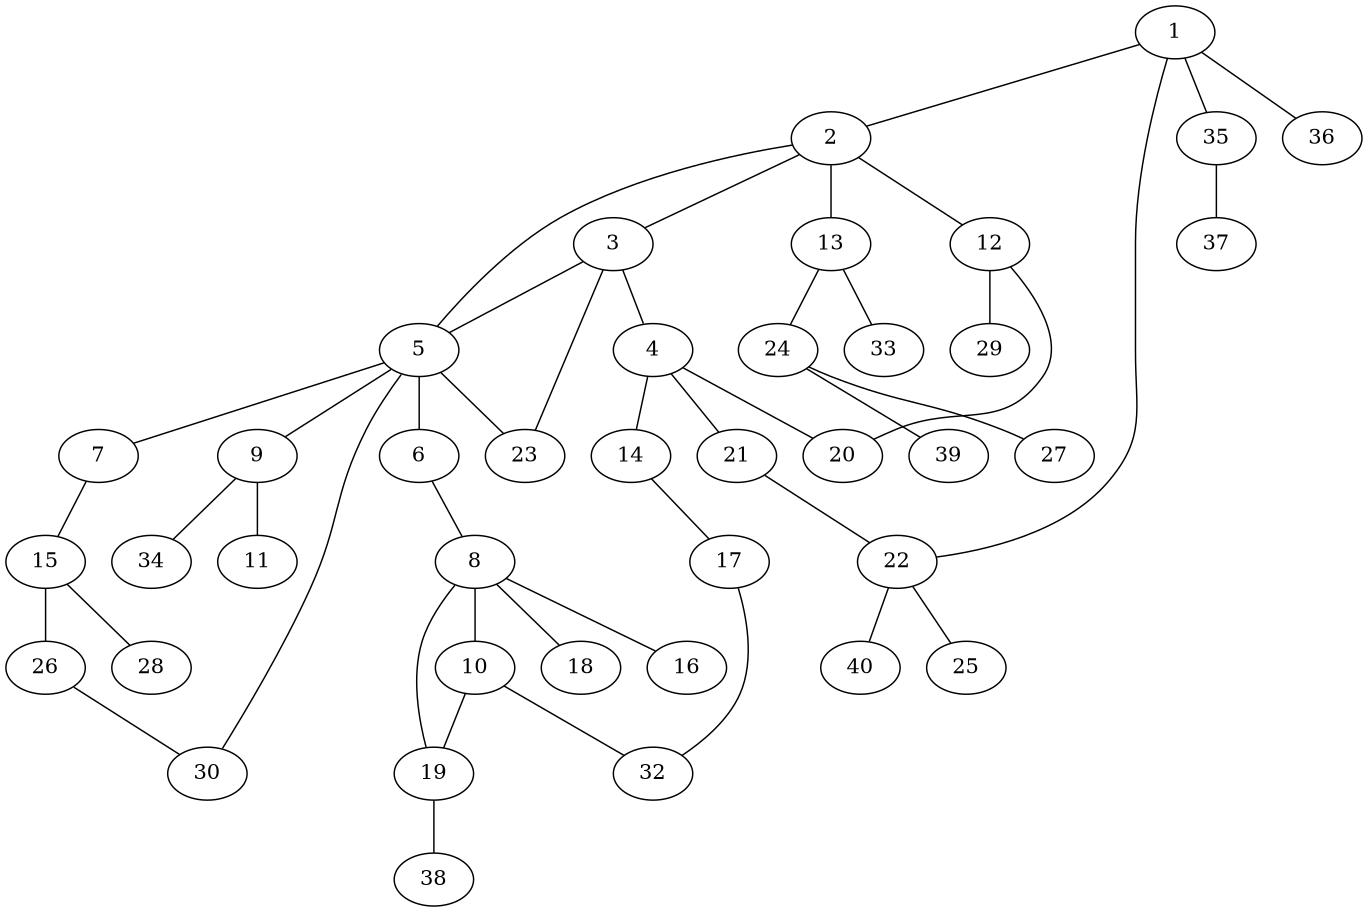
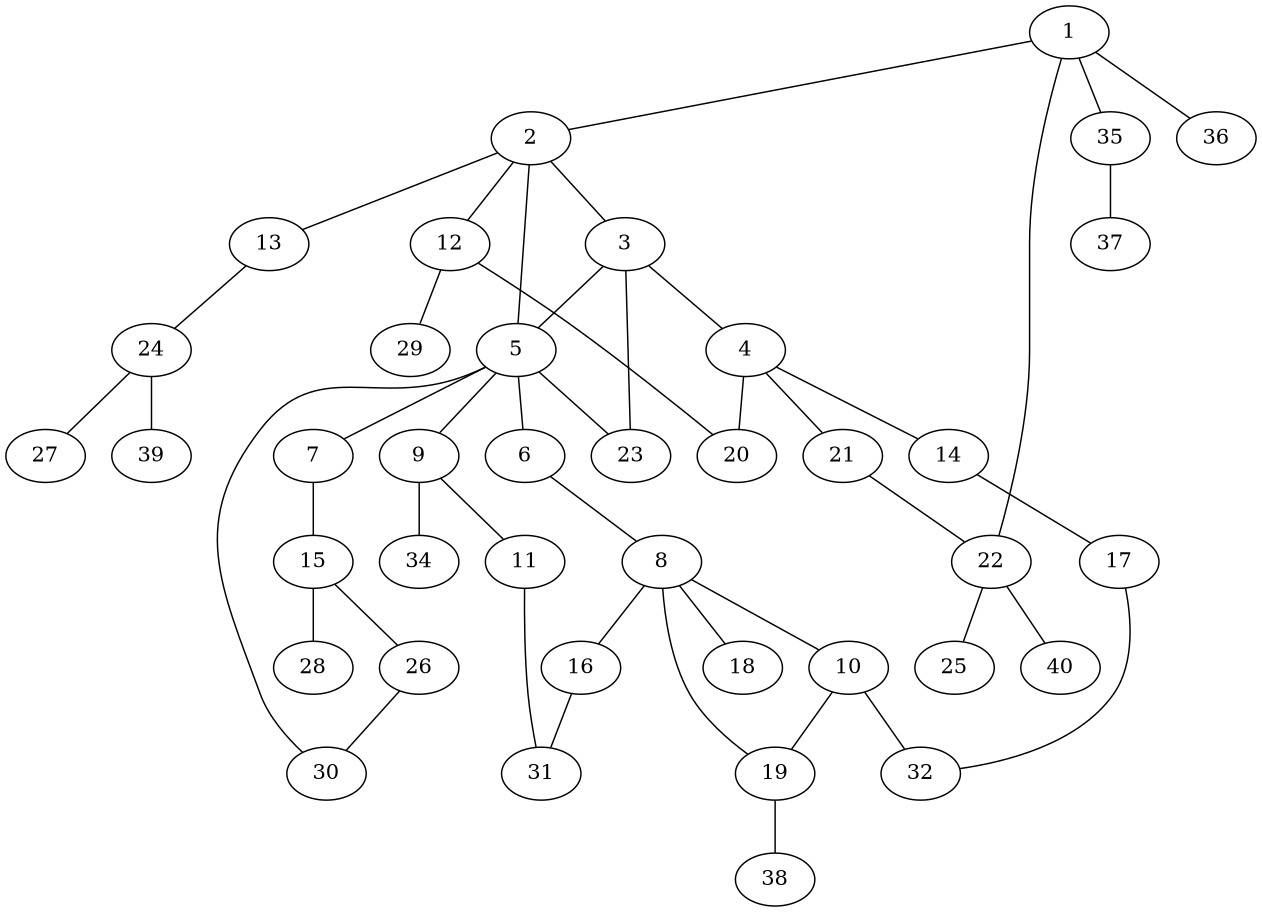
node "33": removed
node "31": added
